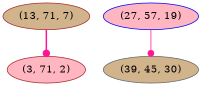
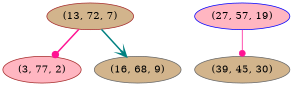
node "(13, 71, 7)": label "(13, 71, 7)" -> "(13, 72, 7)"
node "(3, 71, 2)": label "(3, 71, 2)" -> "(3, 77, 2)"
node "(16, 68, 9)": added
